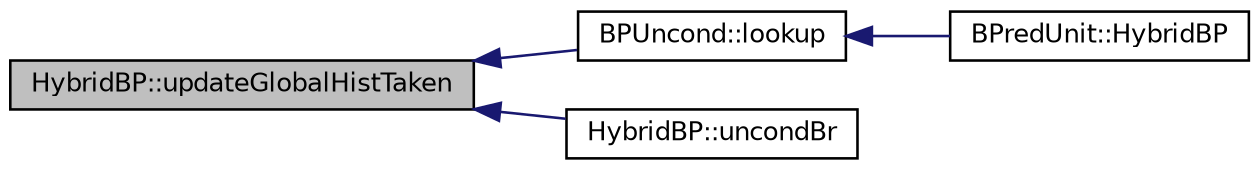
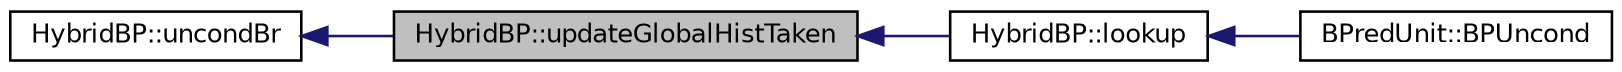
node "BPUncond::lookup": label "BPUncond::lookup" -> "HybridBP::lookup"
node "BPredUnit::HybridBP": label "BPredUnit::HybridBP" -> "BPredUnit::BPUncond"
edge "HybridBP::uncondBr" -> "HybridBP::updateGlobalHistTaken": reversed
